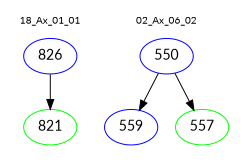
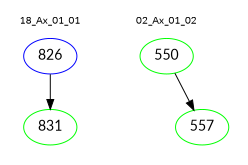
cluster "02_Ax_06_02": label "02_Ax_06_02" -> "02_Ax_01_02"
node "550": color blue -> green
node "821": label "821" -> "831"
node "559": removed
